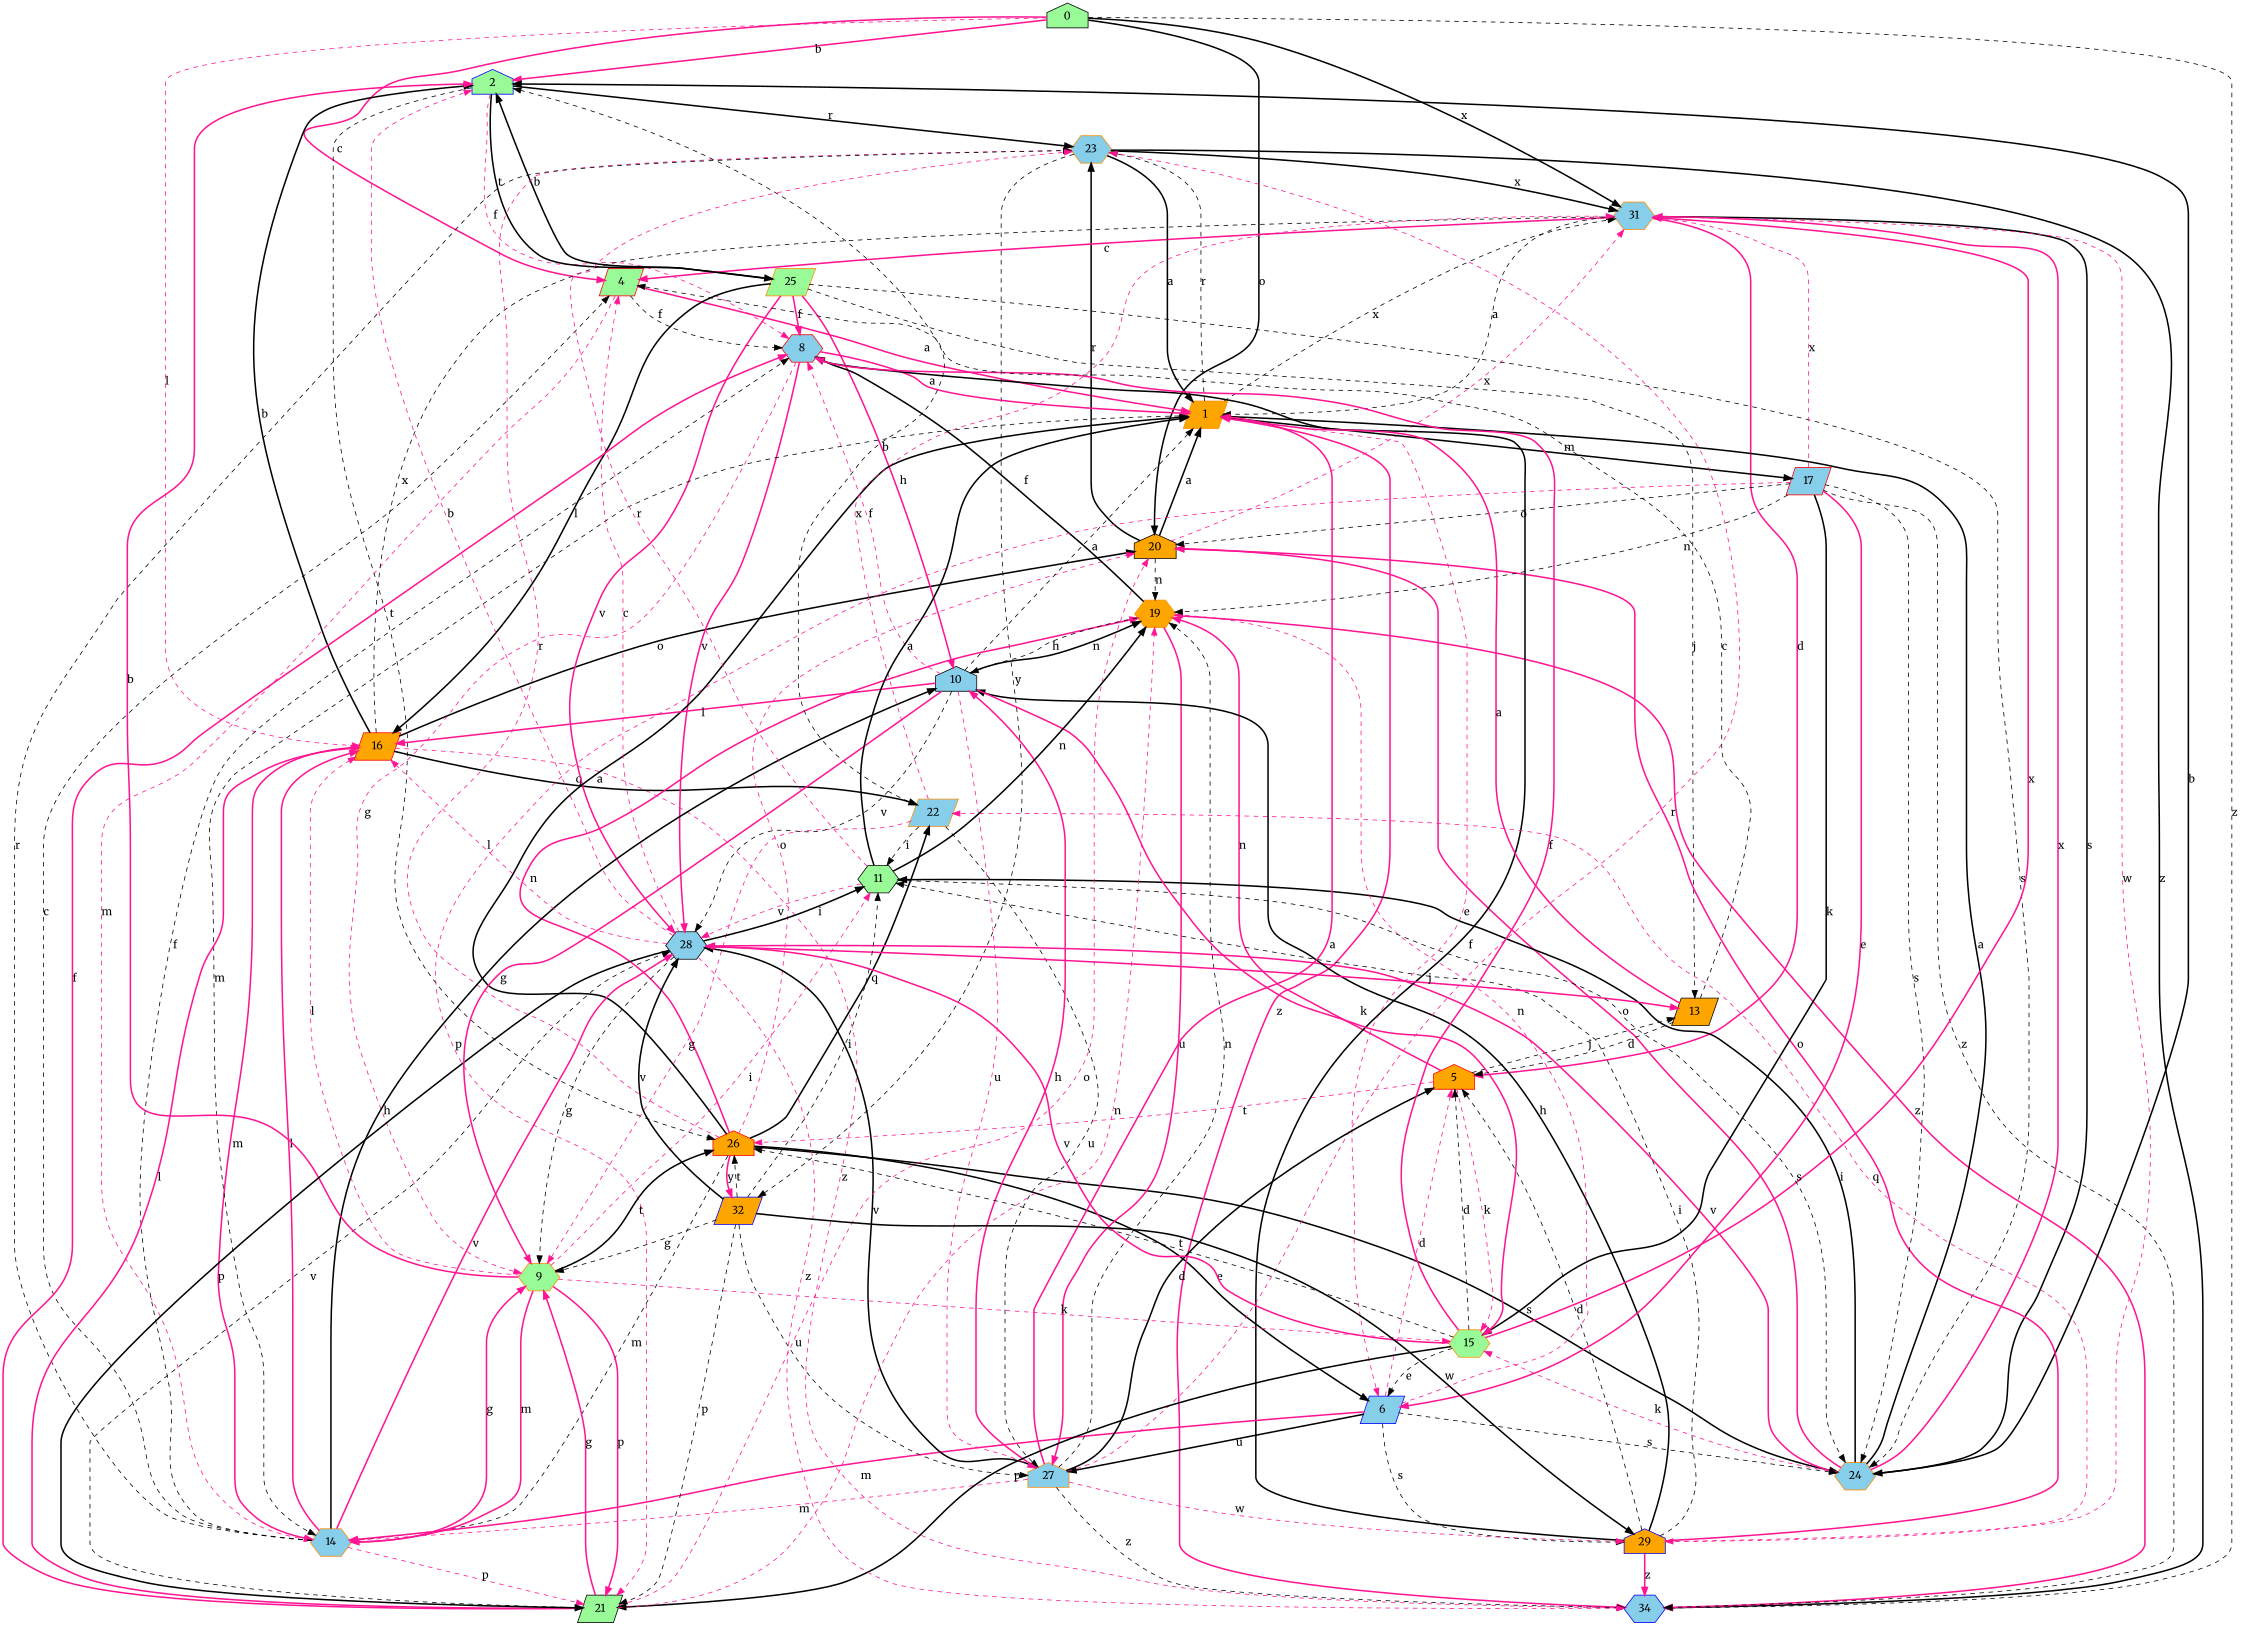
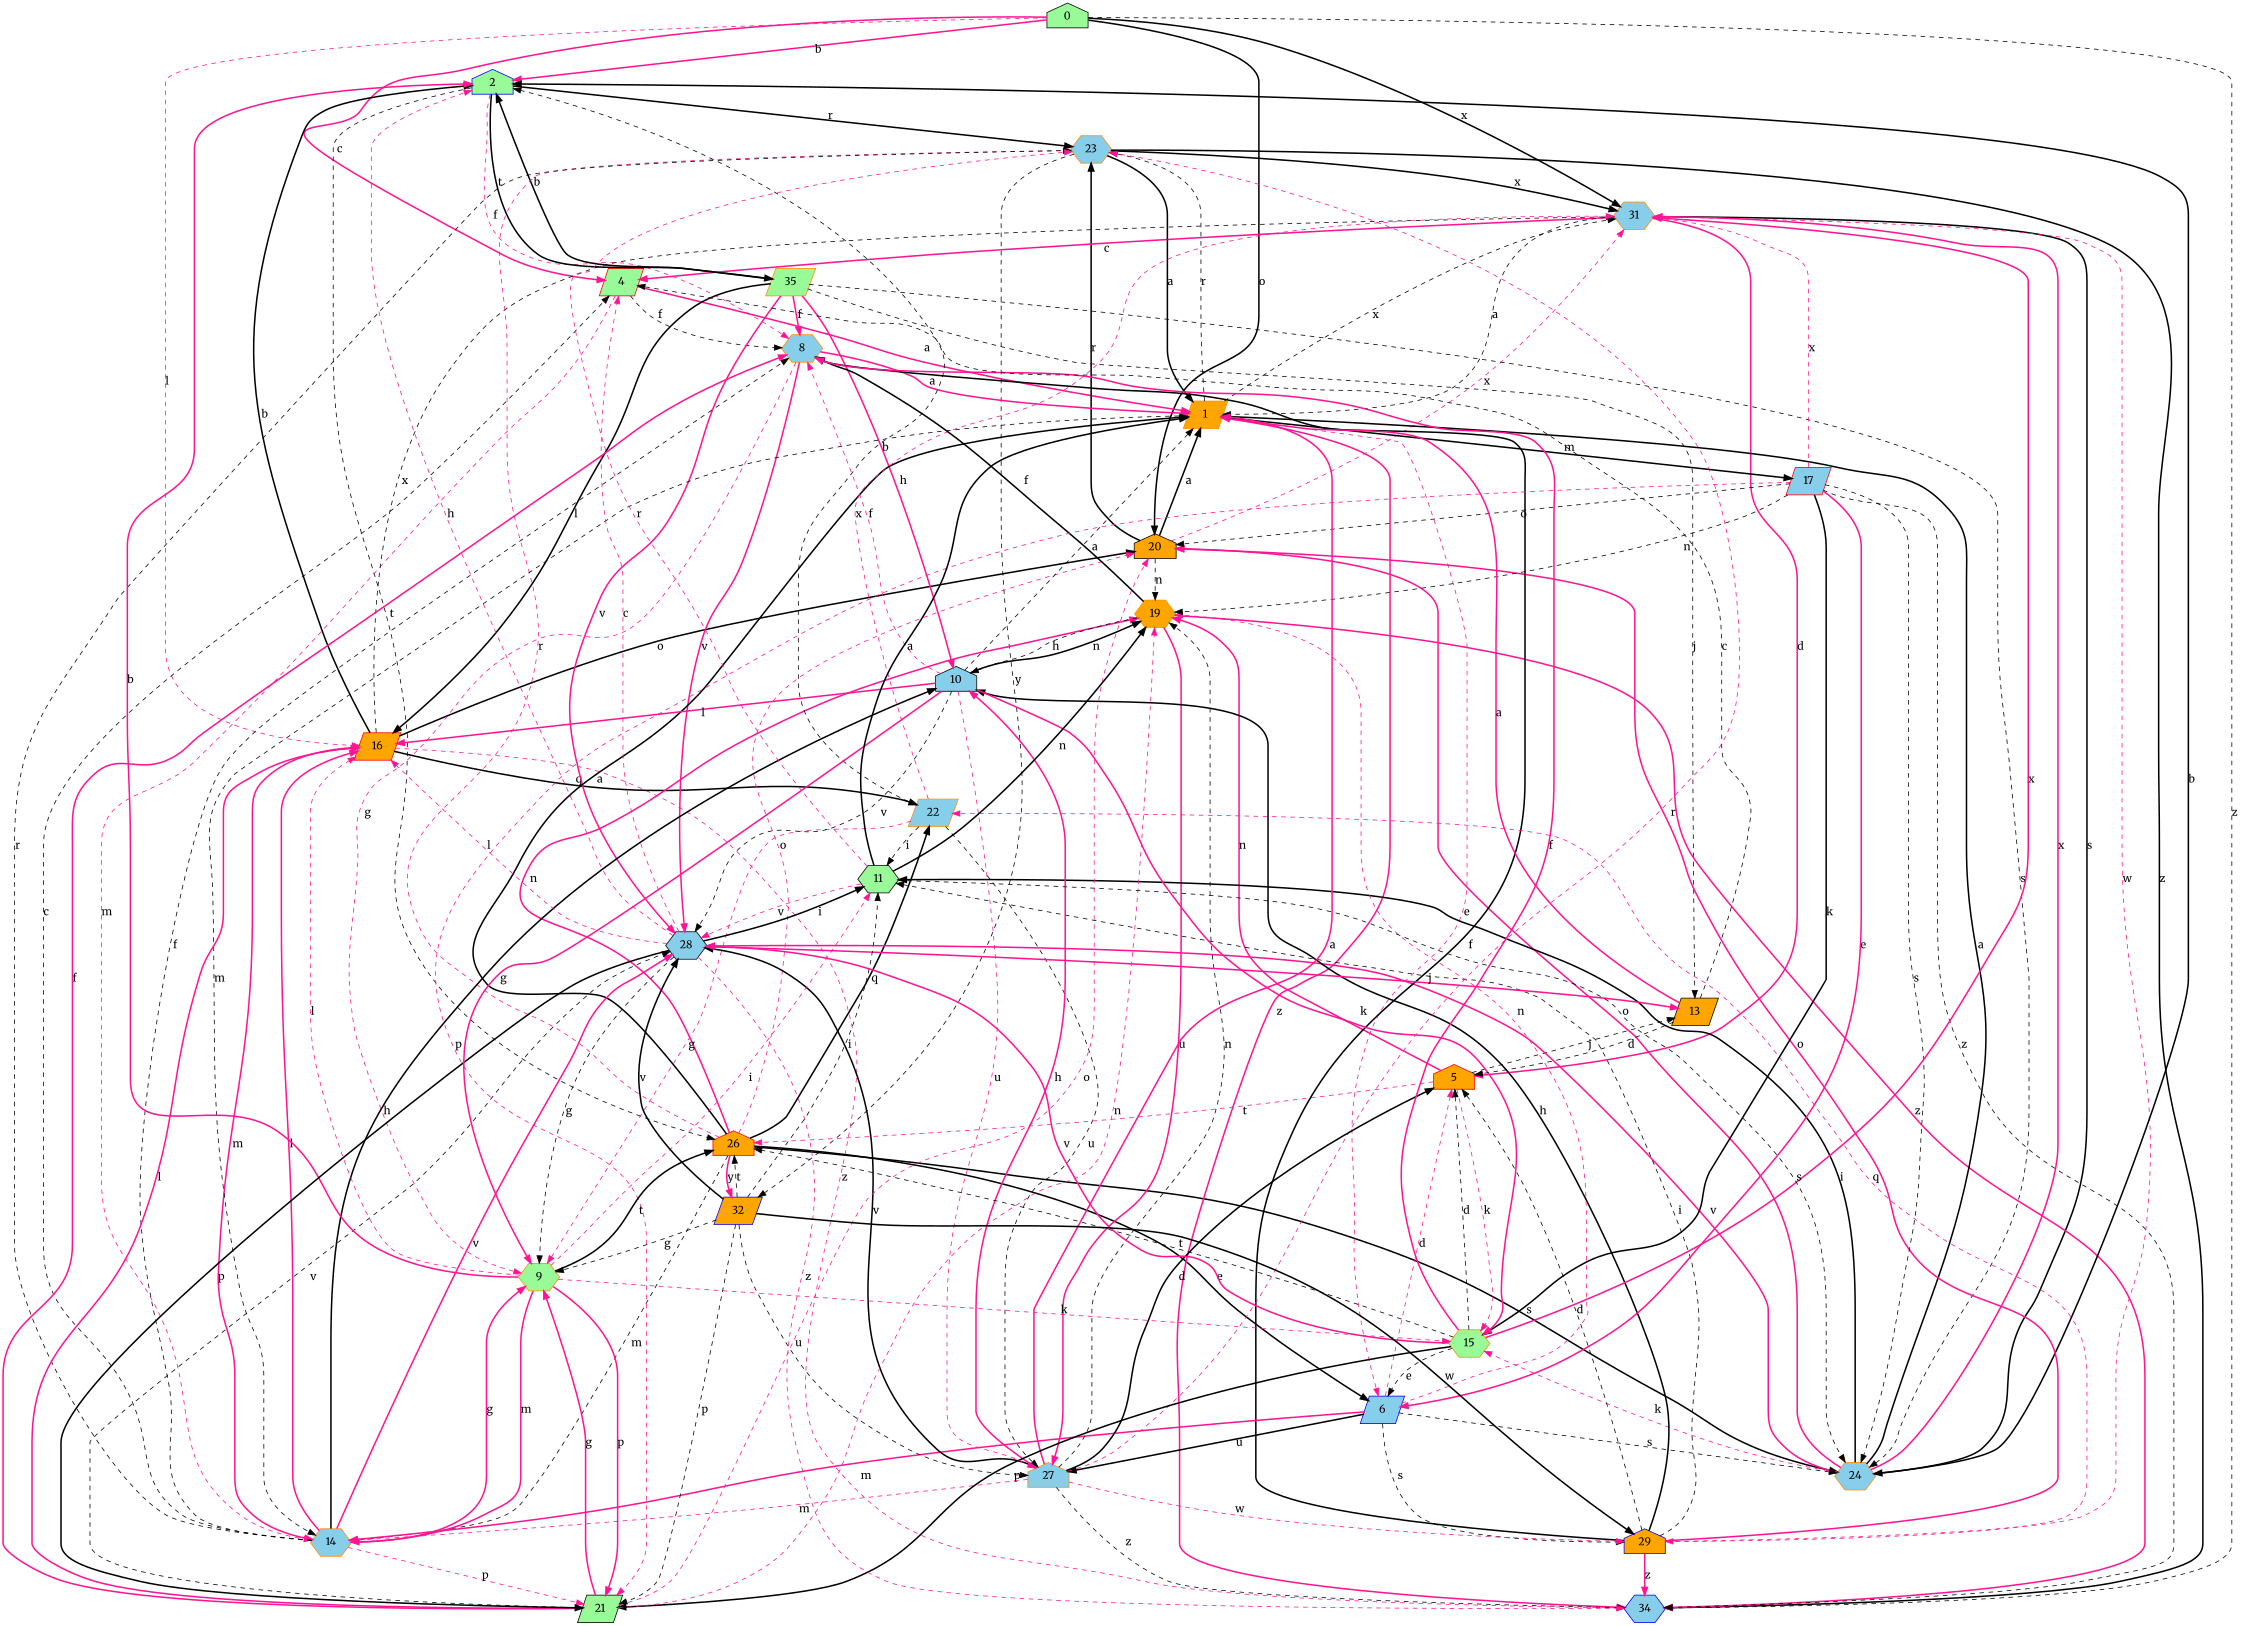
node "25": label "25" -> "35"
node "8": color red -> darkorange
edge "28" -> "2": label "b" -> "h"
